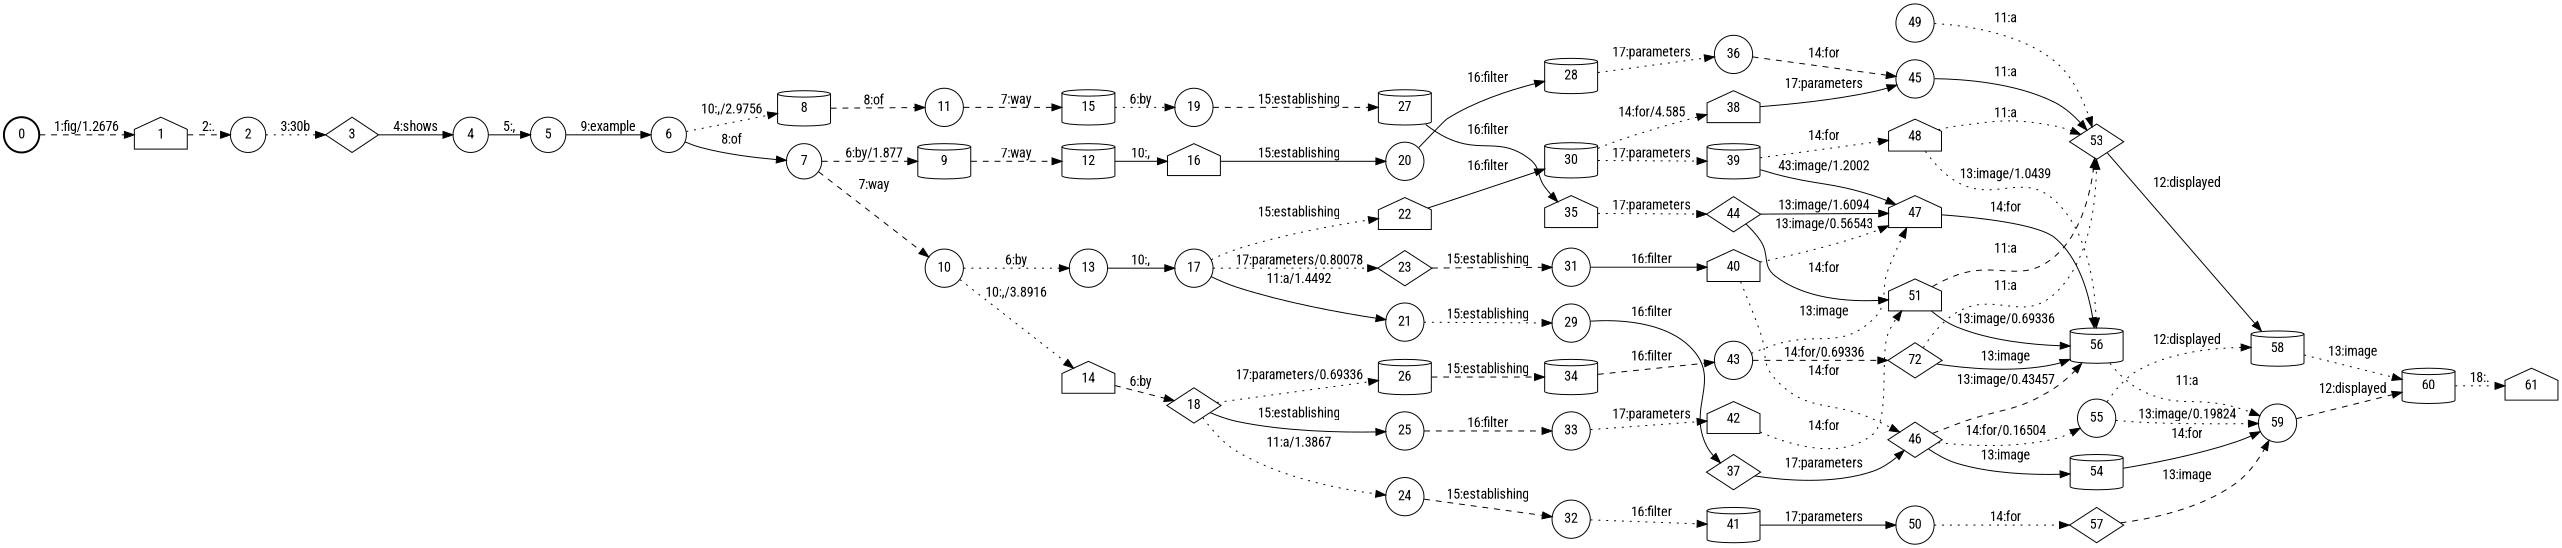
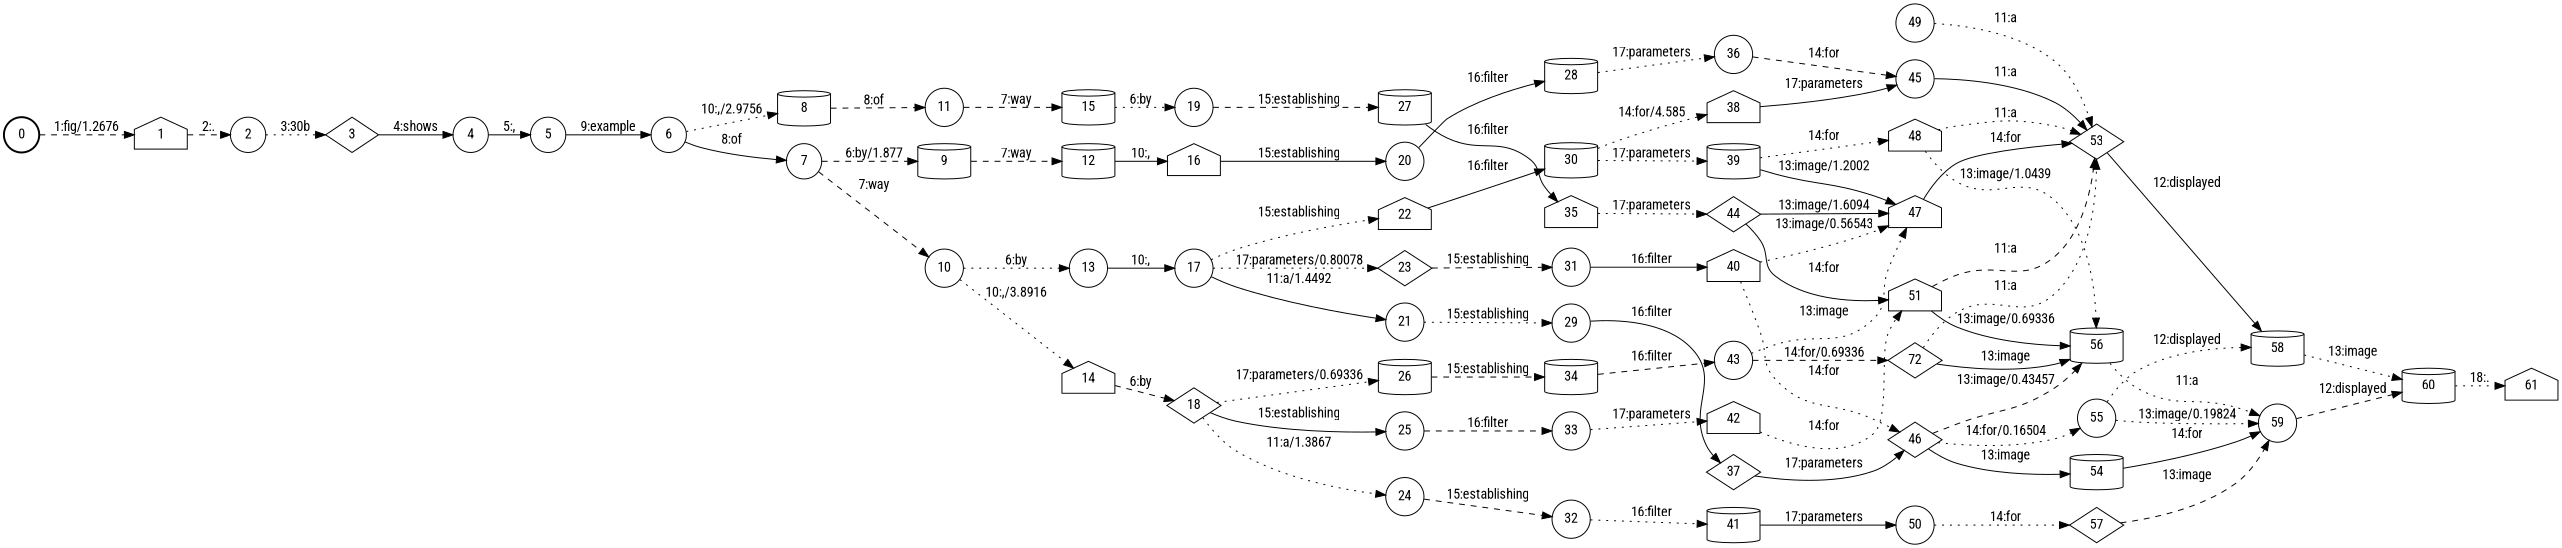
edge "39" -> "47": label "43:image/1.2002" -> "13:image/1.2002"
edge "47" -> "56": now "47" -> "53"
